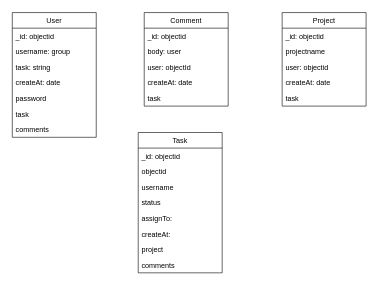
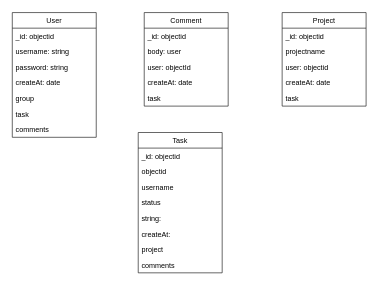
node "username: group": label "username: group" -> "username: string"
node "task: string": label "task: string" -> "password: string"
node "password": label "password" -> "group"
node "assignTo:": label "assignTo:" -> "string:"
